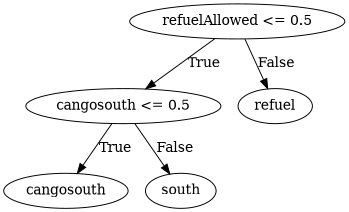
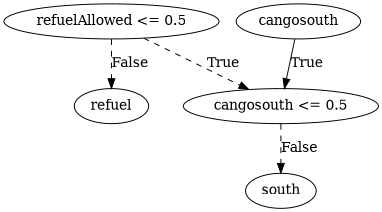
edge "refuelAllowed <= 0.5" -> "refuel": style solid -> dashed
edge "refuelAllowed <= 0.5" -> "cangosouth <= 0.5": style solid -> dashed
edge "cangosouth <= 0.5" -> "cangosouth": reversed
edge "cangosouth <= 0.5" -> "south": style solid -> dashed
